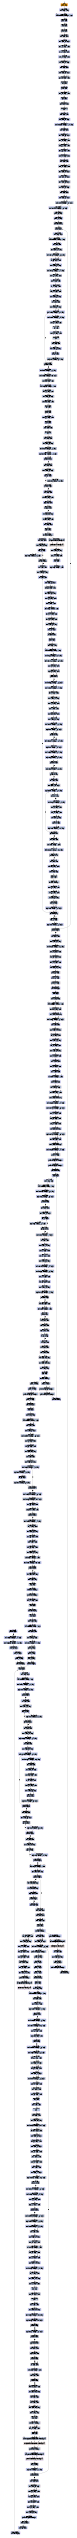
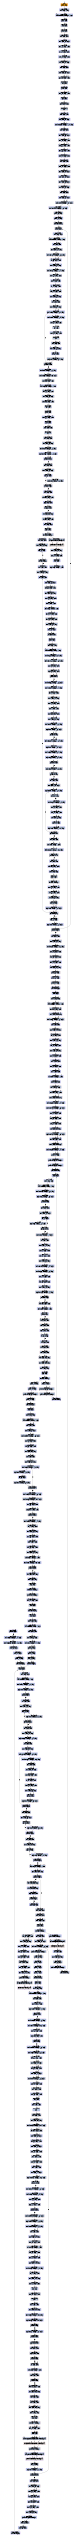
node "0x0040506b cmpl $0x2<UINT8>, -76(%ebp)": removed
